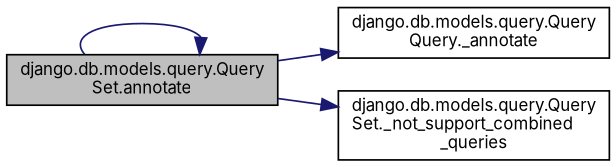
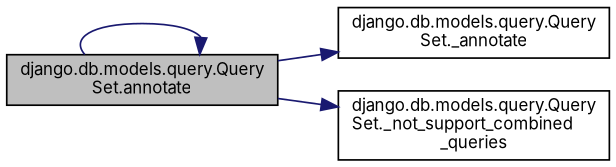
node "django.db.models.query.Query Query._annotate": label "django.db.models.query.Query Query._annotate" -> "django.db.models.query.Query Set._annotate"
